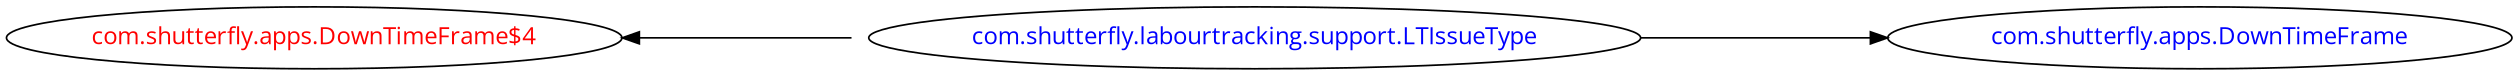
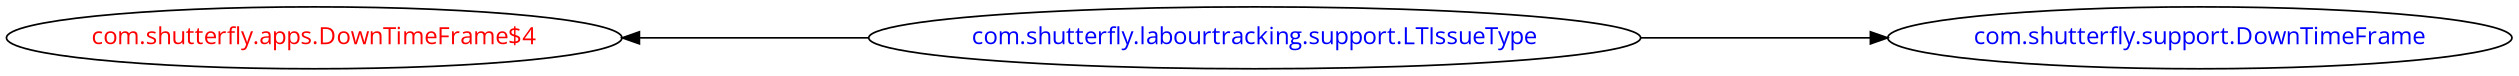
edge "com.shutterfly.apps.DownTimeFrame$4" -> "com.shutterfly.labourtracking.support.LTIssueType": reversed
node "com.shutterfly.apps.DownTimeFrame": label "com.shutterfly.apps.DownTimeFrame" -> "com.shutterfly.support.DownTimeFrame"
